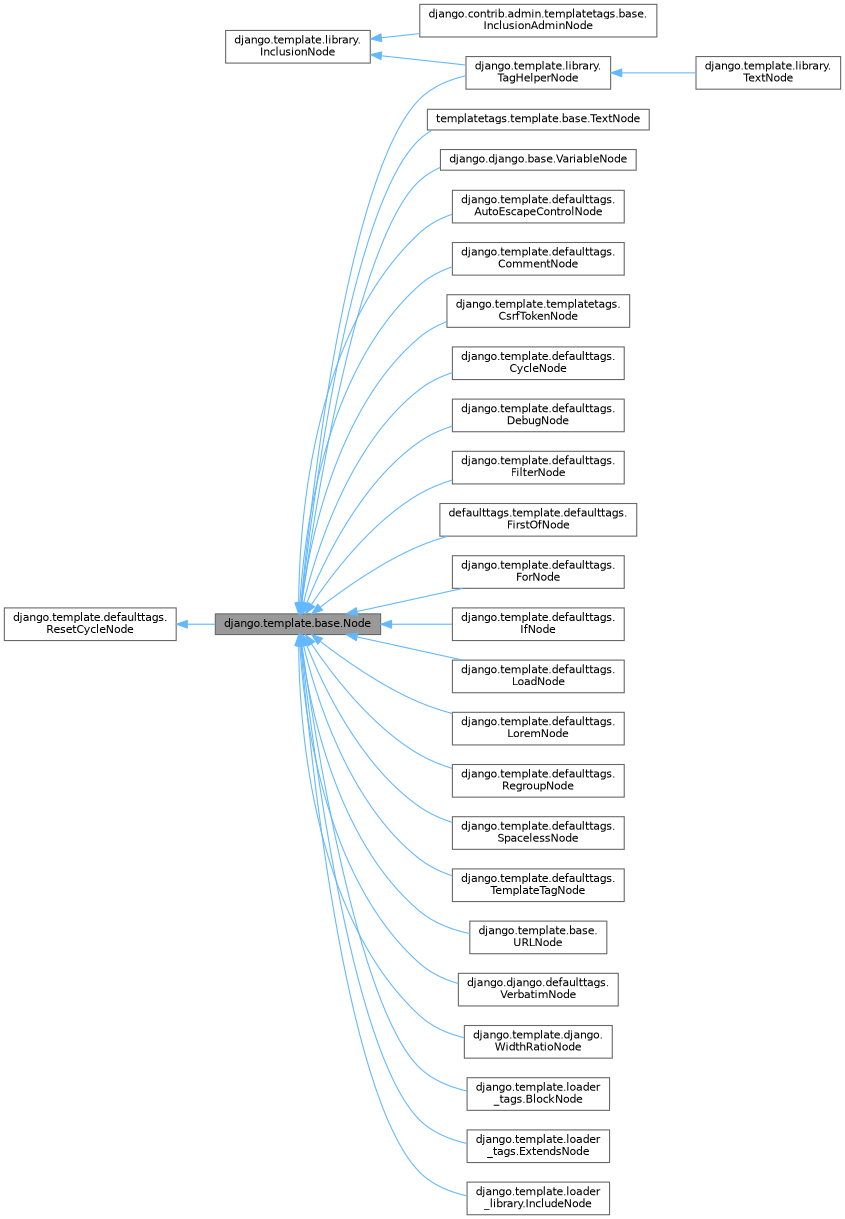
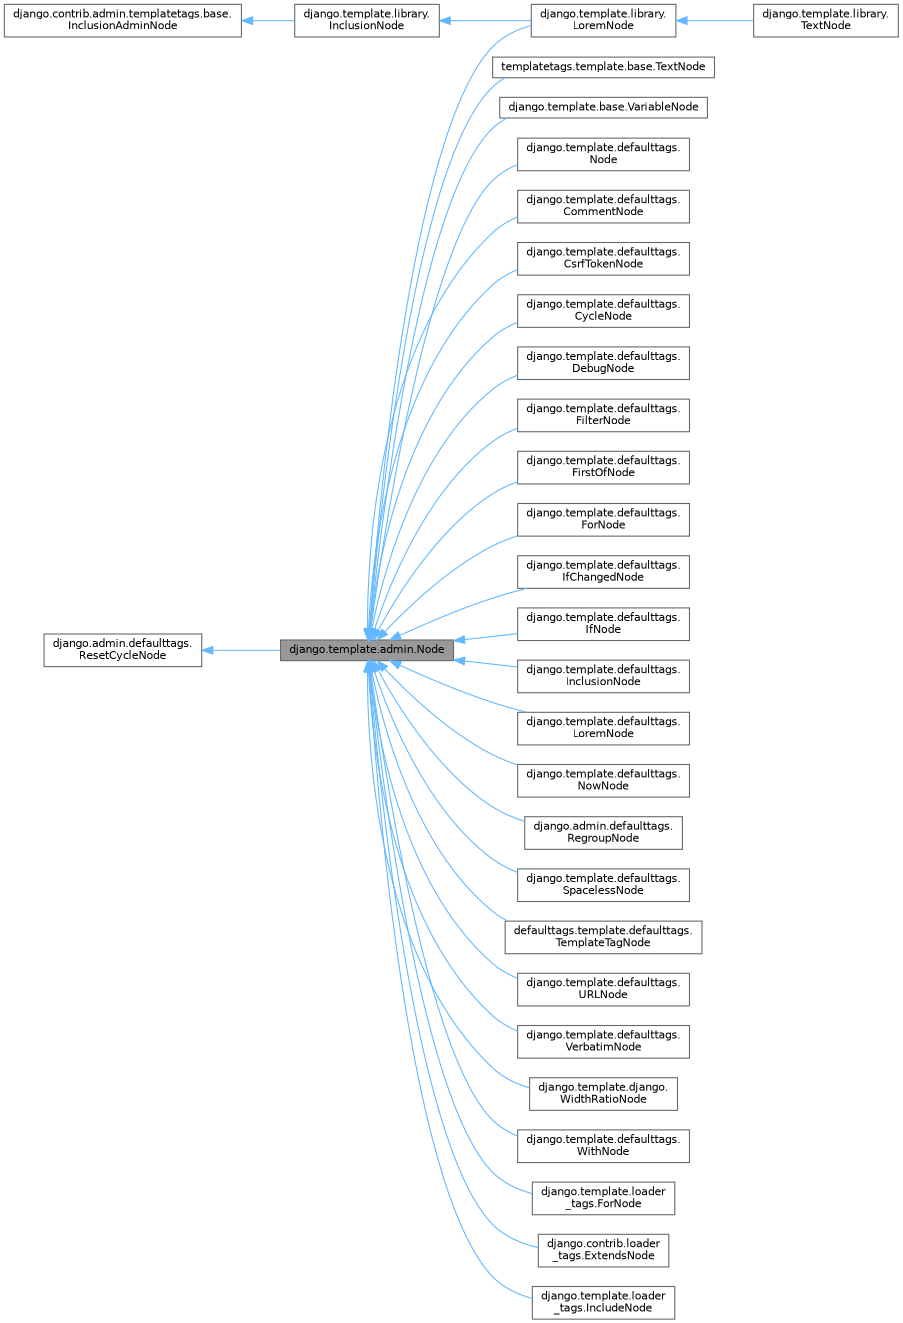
edge "django.contrib.admin.templatetags.base. InclusionAdminNode" -> "django.template.library. InclusionNode": reversed
node "django.template.library. TagHelperNode": label "django.template.library. TagHelperNode" -> "django.template.library. LoremNode"
node "django.django.base.VariableNode": label "django.django.base.VariableNode" -> "django.template.base.VariableNode"
node "django.template.defaulttags. AutoEscapeControlNode": label "django.template.defaulttags. AutoEscapeControlNode" -> "django.template.defaulttags. Node"
node "django.template.templatetags. CsrfTokenNode": label "django.template.templatetags. CsrfTokenNode" -> "django.template.defaulttags. CsrfTokenNode"
node "defaulttags.template.defaulttags. FirstOfNode": label "defaulttags.template.defaulttags. FirstOfNode" -> "django.template.defaulttags. FirstOfNode"
node "django.template.defaulttags. IfChangedNode": added
node "django.template.defaulttags. ResetCycleNode": label "django.template.defaulttags. ResetCycleNode" -> "django.admin.defaulttags. ResetCycleNode"
node "django.template.base.Node": label "django.template.base.Node" -> "django.template.admin.Node"
node "django.template.defaulttags. LoadNode": label "django.template.defaulttags. LoadNode" -> "django.template.defaulttags. InclusionNode"
node "django.template.defaulttags. RegroupNode": label "django.template.defaulttags. RegroupNode" -> "django.admin.defaulttags. RegroupNode"
node "django.template.defaulttags. NowNode": added
node "django.template.defaulttags. TemplateTagNode": label "django.template.defaulttags. TemplateTagNode" -> "defaulttags.template.defaulttags. TemplateTagNode"
node "django.template.base. URLNode": label "django.template.base. URLNode" -> "django.template.defaulttags. URLNode"
node "django.django.defaulttags. VerbatimNode": label "django.django.defaulttags. VerbatimNode" -> "django.template.defaulttags. VerbatimNode"
node "django.template.loader _tags.BlockNode": label "django.template.loader _tags.BlockNode" -> "django.template.loader _tags.ForNode"
node "django.template.loader _tags.ExtendsNode": label "django.template.loader _tags.ExtendsNode" -> "django.contrib.loader _tags.ExtendsNode"
node "django.template.defaulttags. WithNode": added
node "django.template.loader _library.IncludeNode": label "django.template.loader _library.IncludeNode" -> "django.template.loader _tags.IncludeNode"
